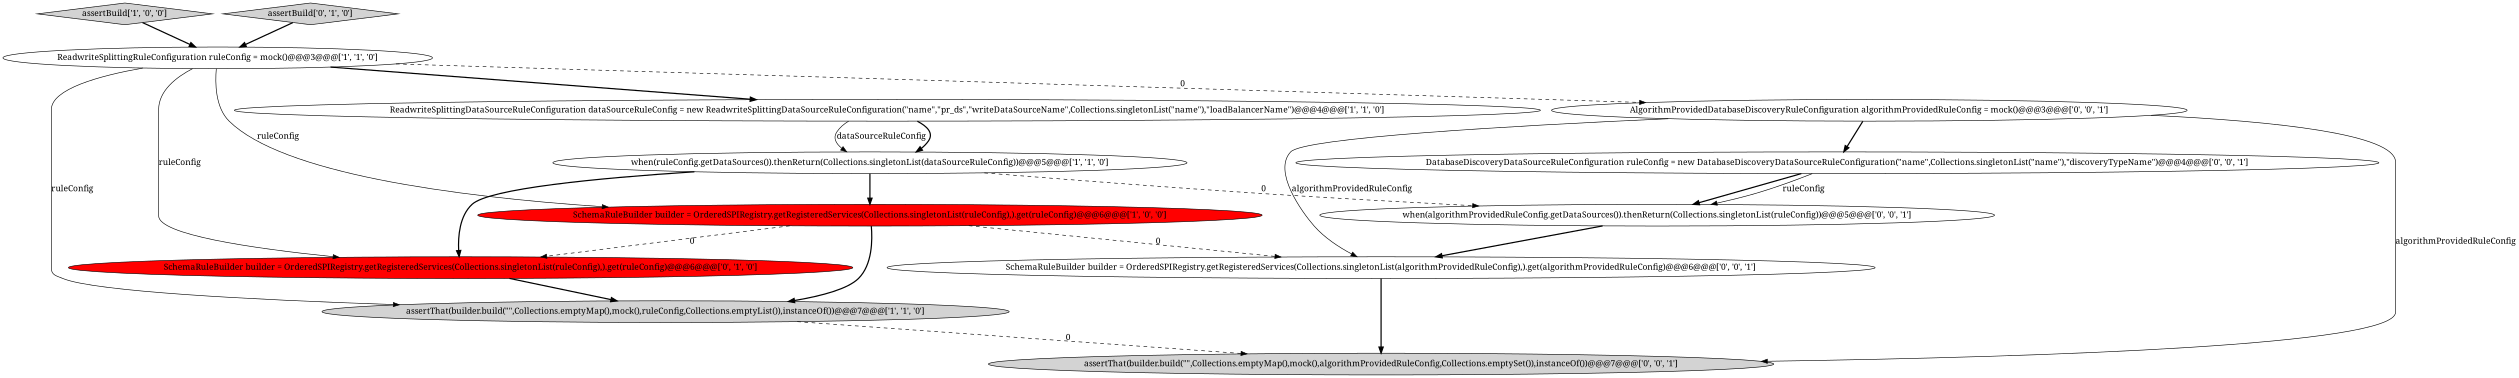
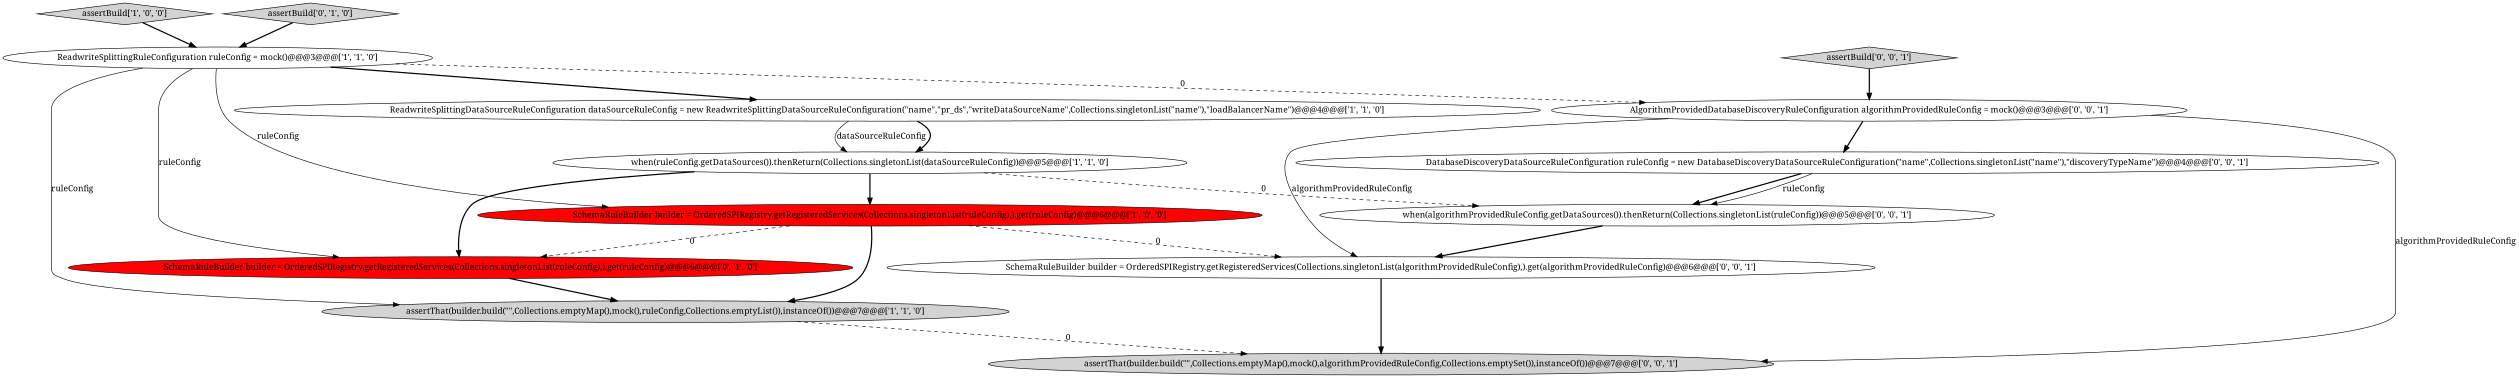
node "assertBuild['0', '0', '1']": added
